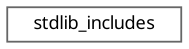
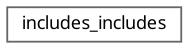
node "stdlib_includes": label "stdlib_includes" -> "includes_includes"
